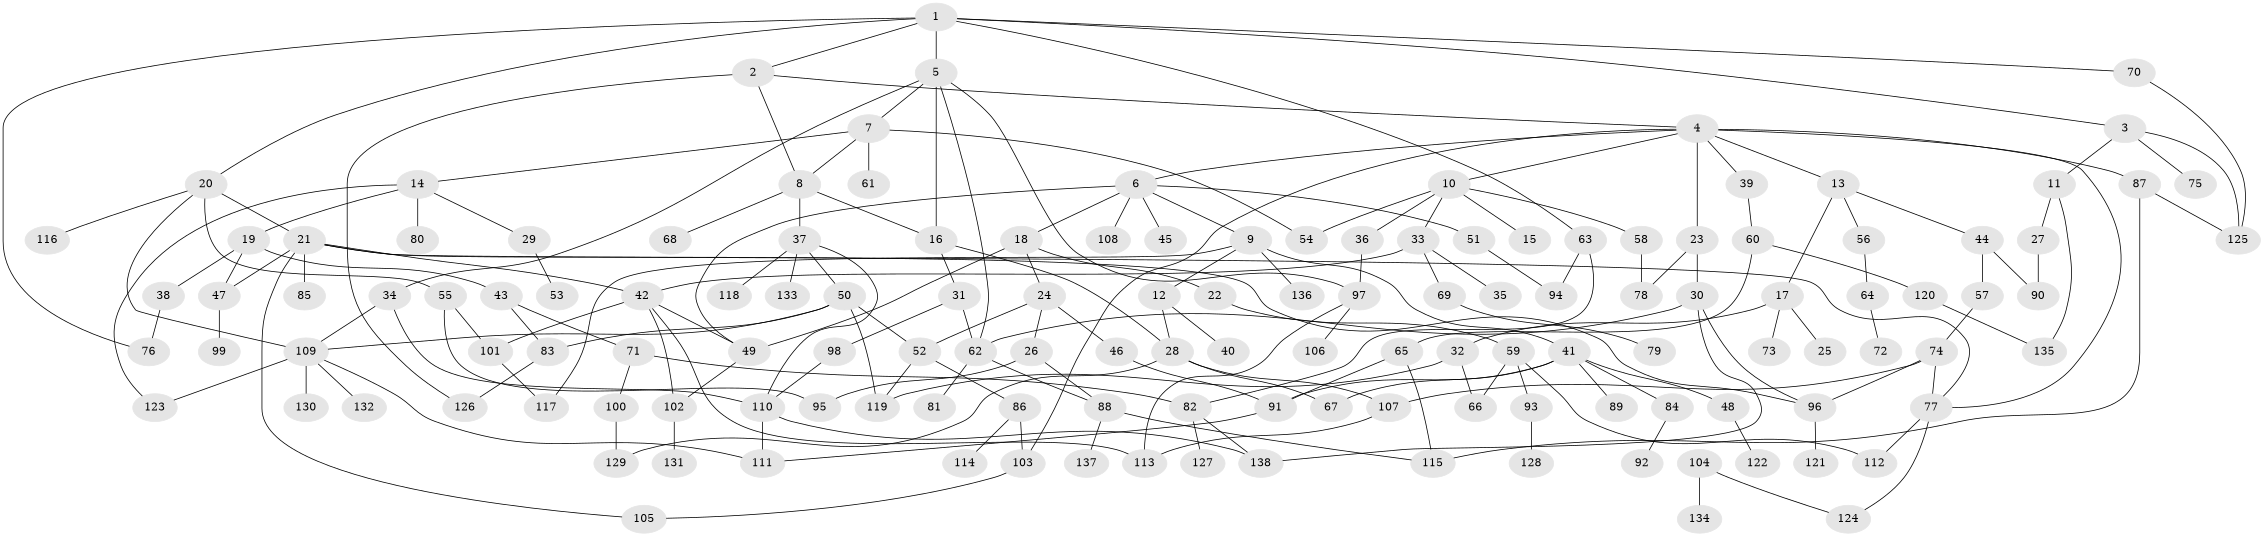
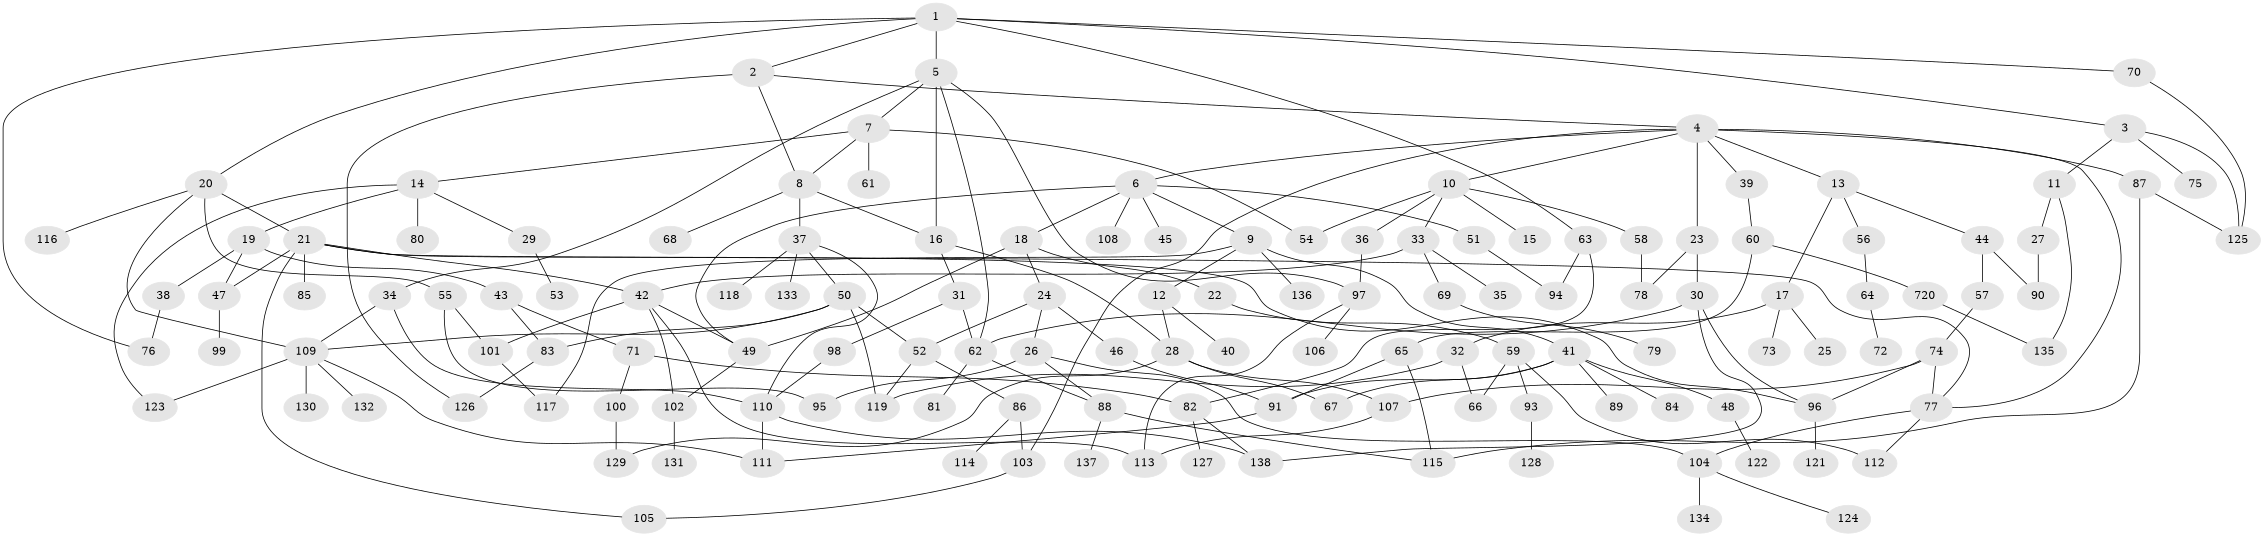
node "120": label "120" -> "720"
edge "26" -- "104": added
node "92": removed
edge "77" -- "124": now "77" -- "104"
